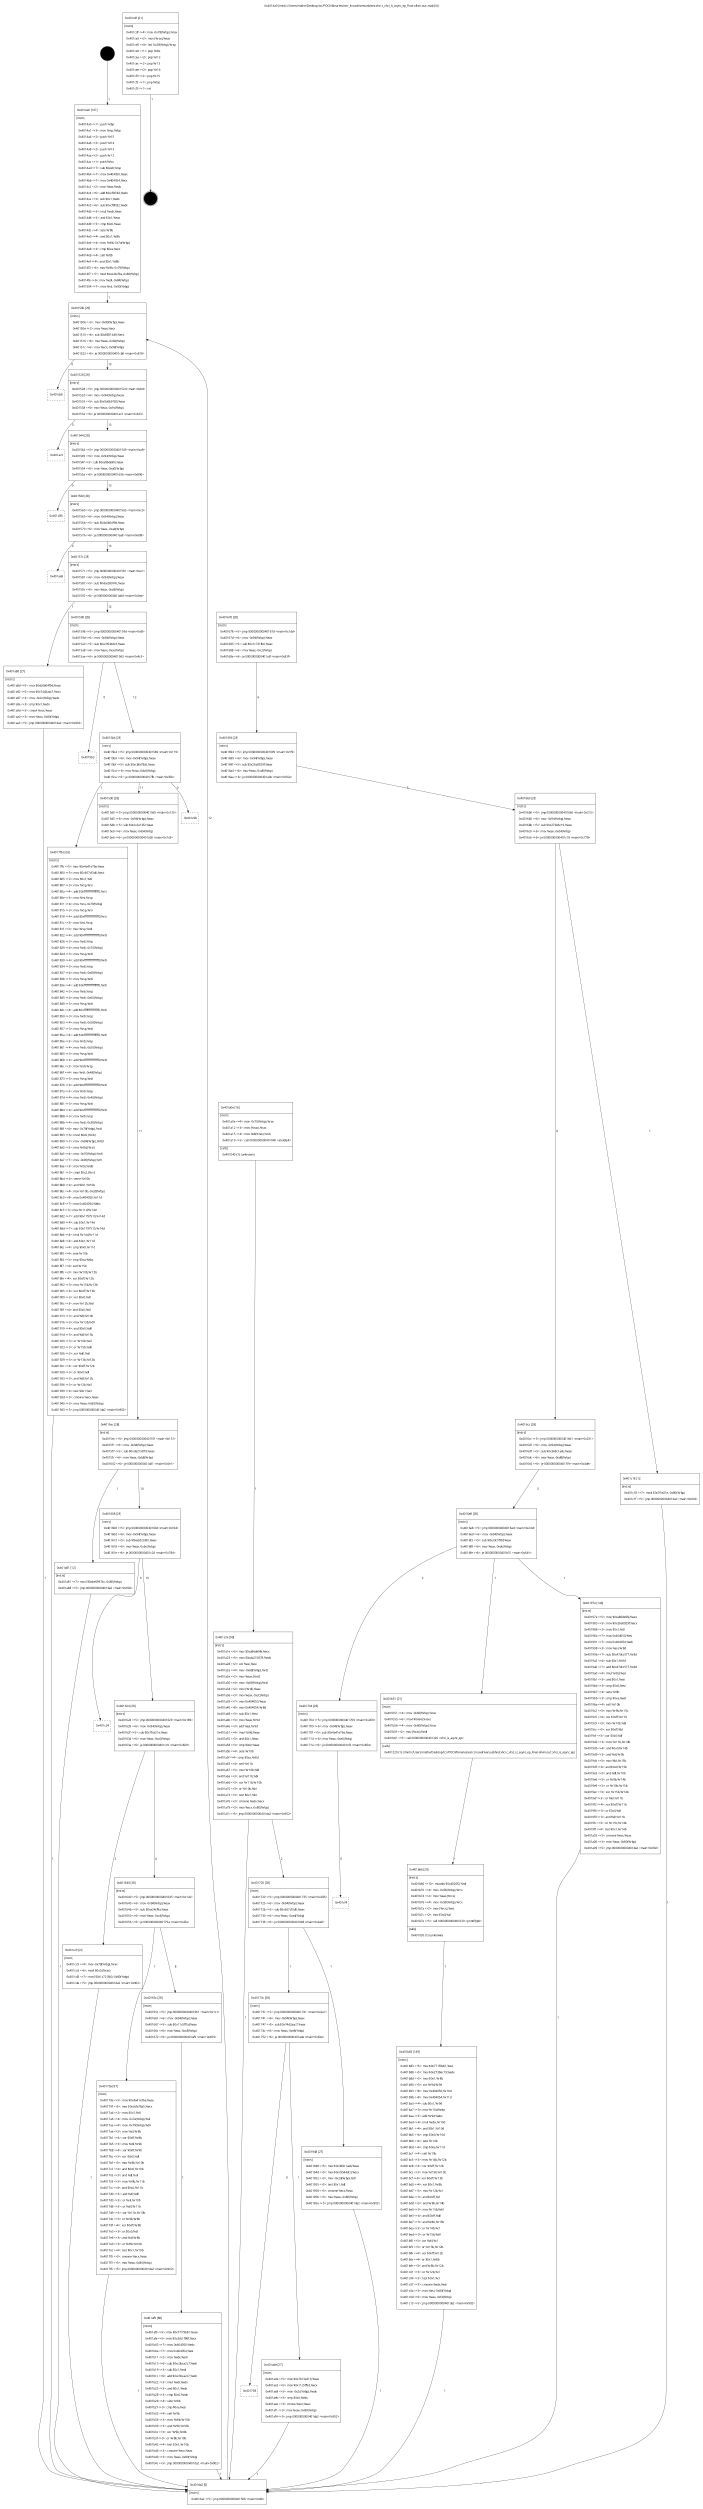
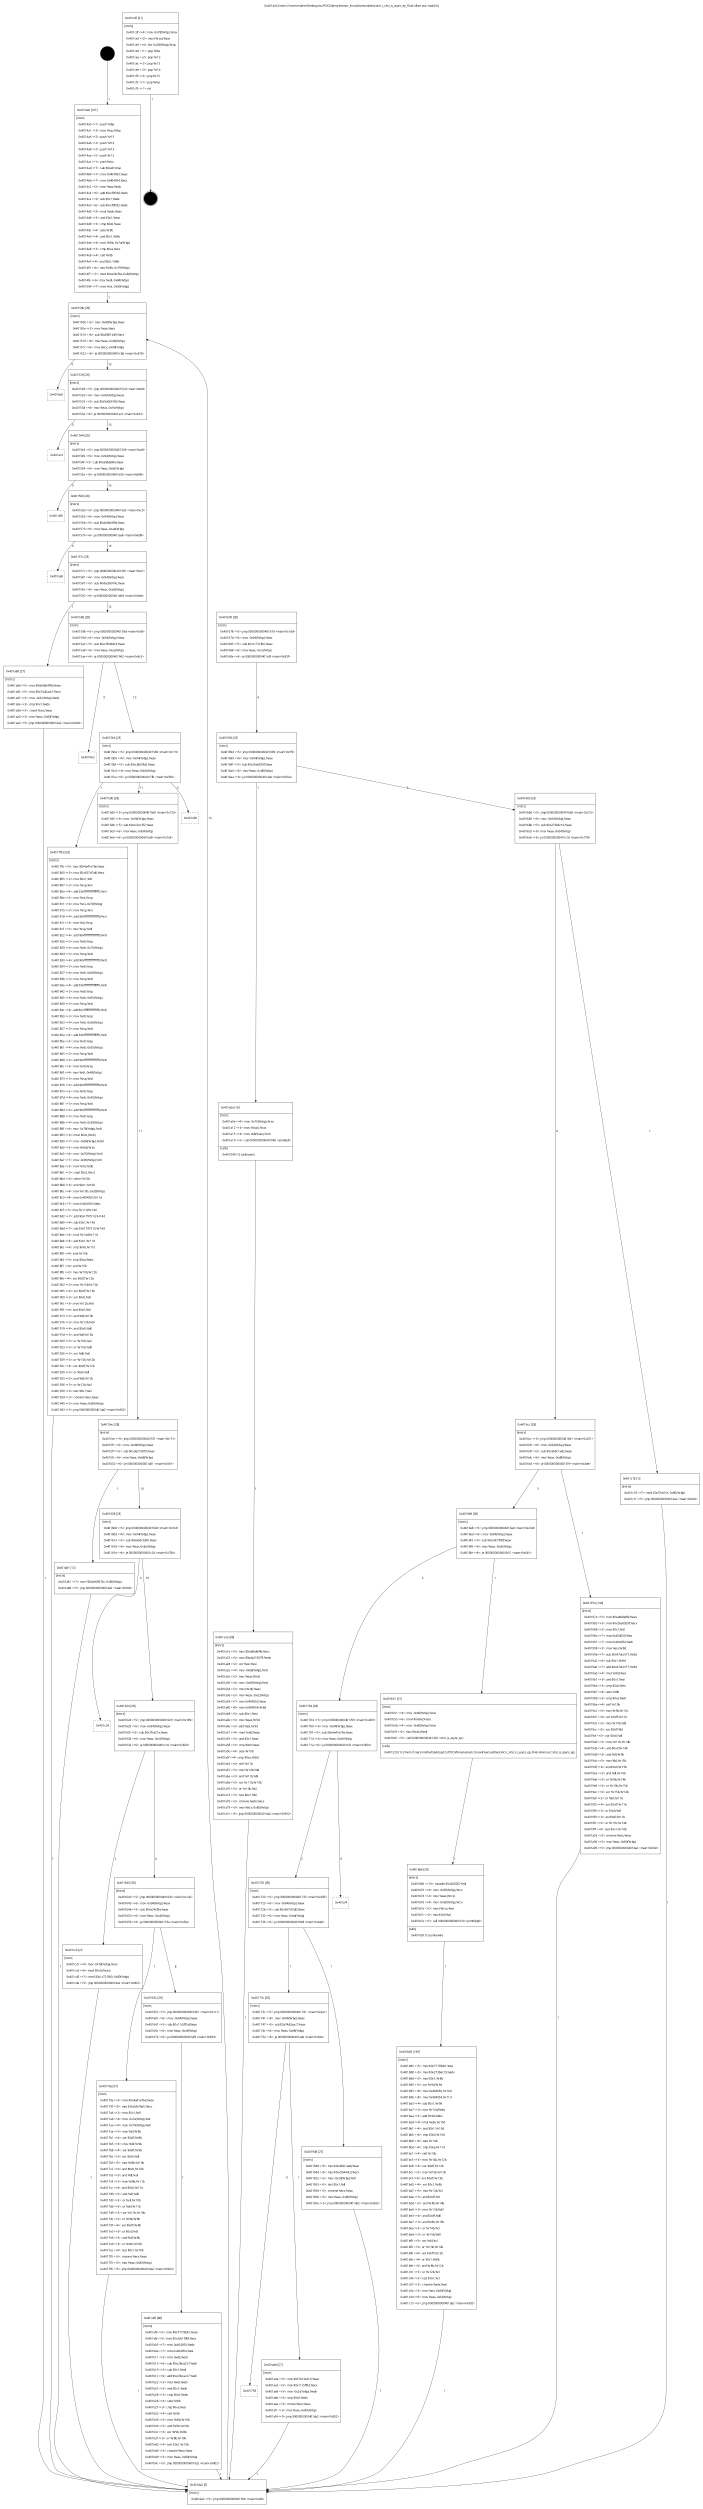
edge "0x401694 [28]" -> "0x401a0e [16]": added, label "1"
edge "0x4016e8 [28]" -> "0x40197e [144]": now "0x4016cc [28]" -> "0x40197e [144]"
edge "0x401a1e [99]" -> "0x401720 [28]": now "0x401704 [28]" -> "0x401720 [28]"
